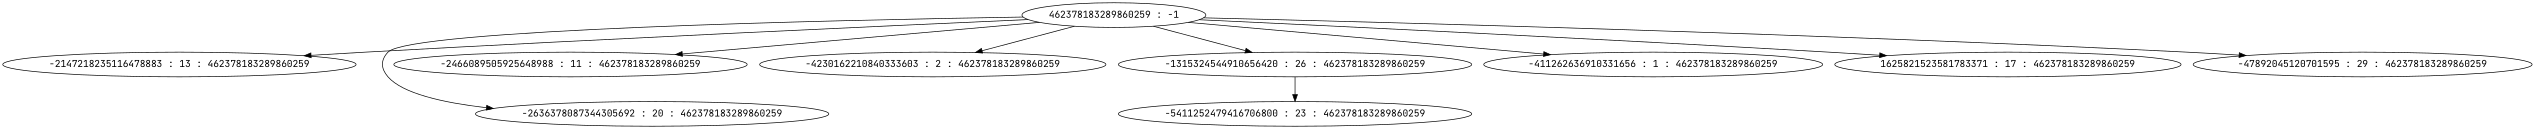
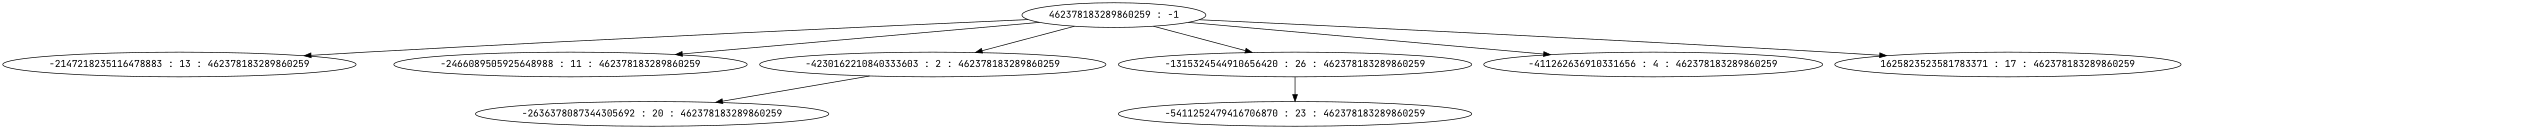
edge "462378183289860259 : -1" -> "-2636378087344305692 : 20 : 462378183289860259": now "-4230162210840333603 : 2 : 462378183289860259" -> "-2636378087344305692 : 20 : 462378183289860259"
node "-411262636910331656 : 1 : 462378183289860259": label "-411262636910331656 : 1 : 462378183289860259" -> "-411262636910331656 : 4 : 462378183289860259"
node "1625821523581783371 : 17 : 462378183289860259": label "1625821523581783371 : 17 : 462378183289860259" -> "1625823523581783371 : 17 : 462378183289860259"
node "-47892045120701595 : 29 : 462378183289860259": removed
node "-5411252479416706800 : 23 : 462378183289860259": label "-5411252479416706800 : 23 : 462378183289860259" -> "-5411252479416706870 : 23 : 462378183289860259"
